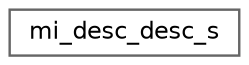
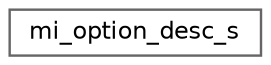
node "mi_desc_desc_s": label "mi_desc_desc_s" -> "mi_option_desc_s"
